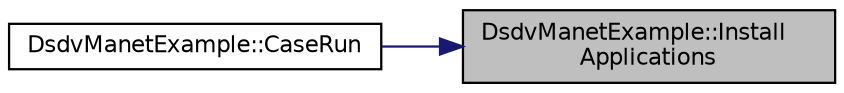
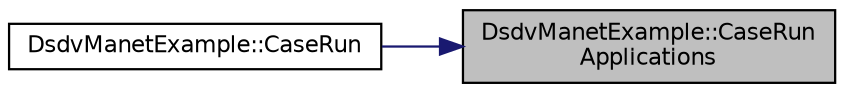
node "DsdvManetExample::Install Applications": label "DsdvManetExample::Install Applications" -> "DsdvManetExample::CaseRun Applications"
